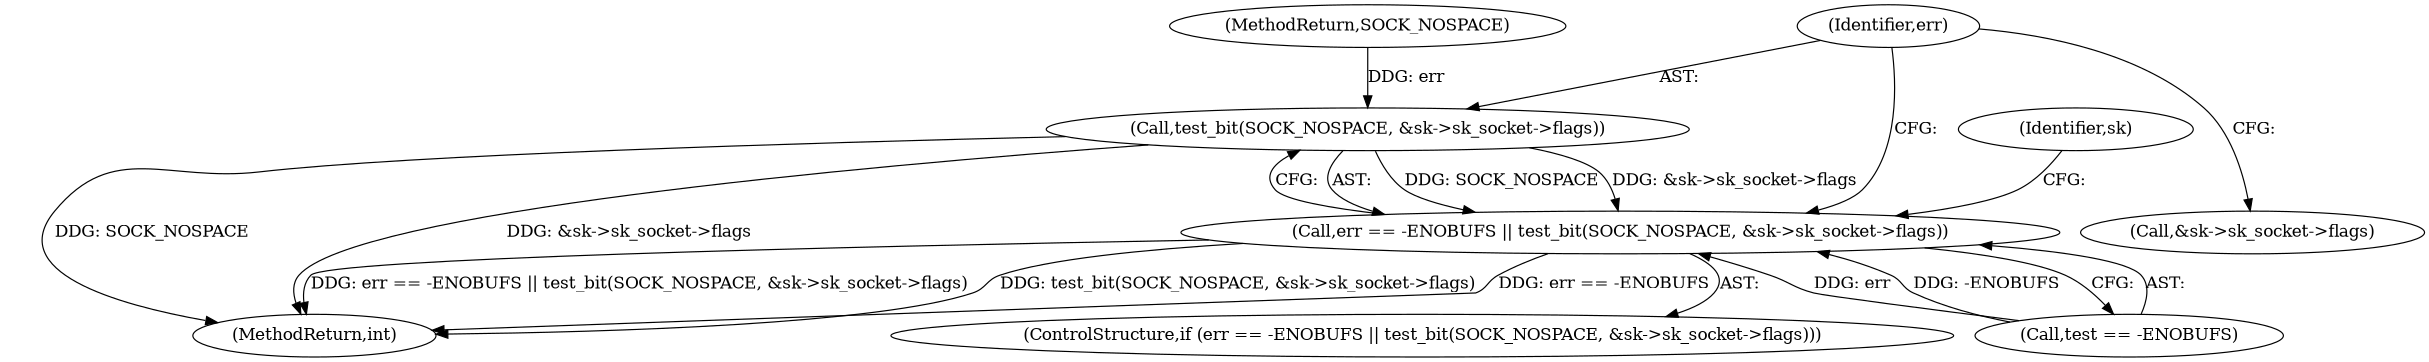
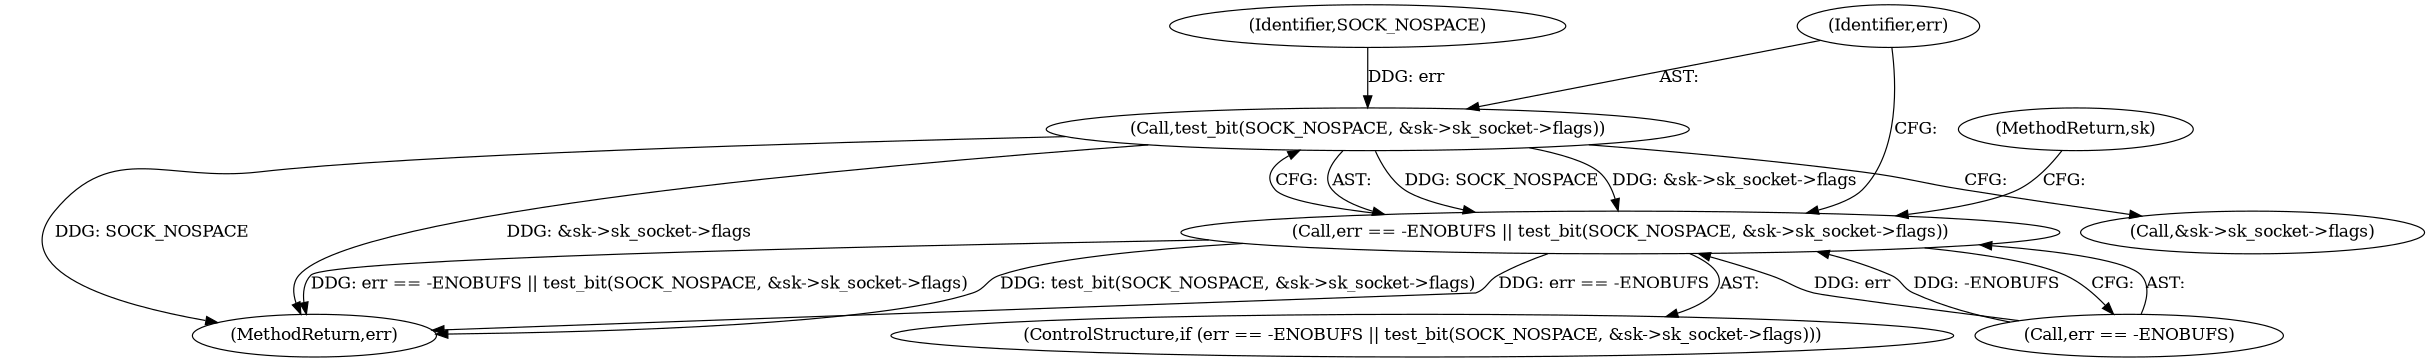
node "(MethodReturn,SOCK_NOSPACE)": label "(MethodReturn,SOCK_NOSPACE)" -> "(Identifier,SOCK_NOSPACE)"
edge "(Identifier,err)" -> "(Call,&sk->sk_socket->flags)": now "(Call,test_bit(SOCK_NOSPACE, &sk->sk_socket->flags))" -> "(Call,&sk->sk_socket->flags)"
node "(Identifier,sk)": label "(Identifier,sk)" -> "(MethodReturn,sk)"
node "(MethodReturn,int)": label "(MethodReturn,int)" -> "(MethodReturn,err)"
node "(Call,test == -ENOBUFS)": label "(Call,test == -ENOBUFS)" -> "(Call,err == -ENOBUFS)"
